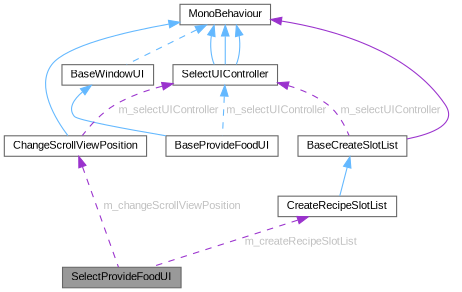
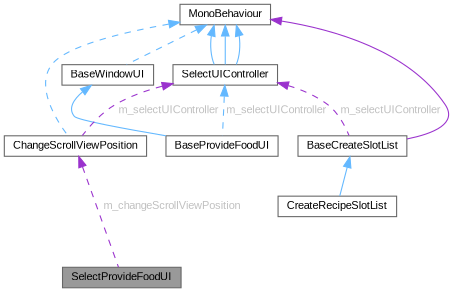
edge "ChangeScrollViewPosition" -> "MonoBehaviour": style solid -> dashed
edge "SelectProvideFoodUI" -> "CreateRecipeSlotList": removed, label "m_createRecipeSlotList"
